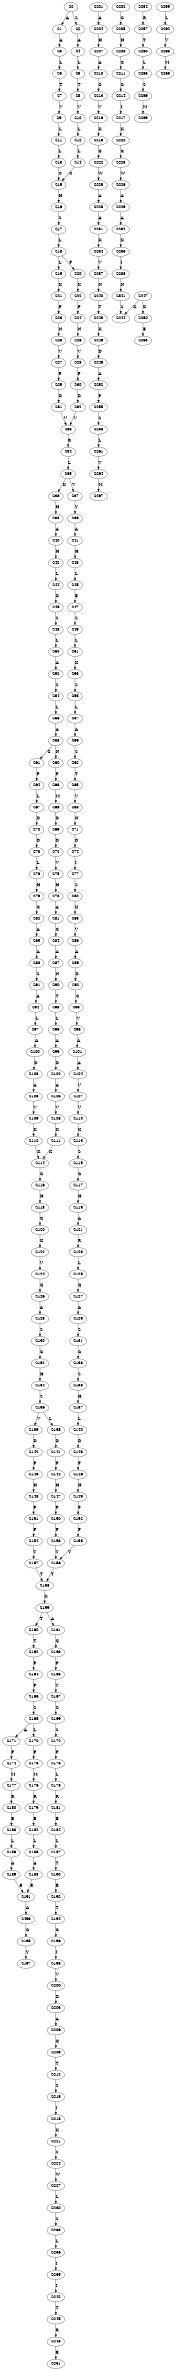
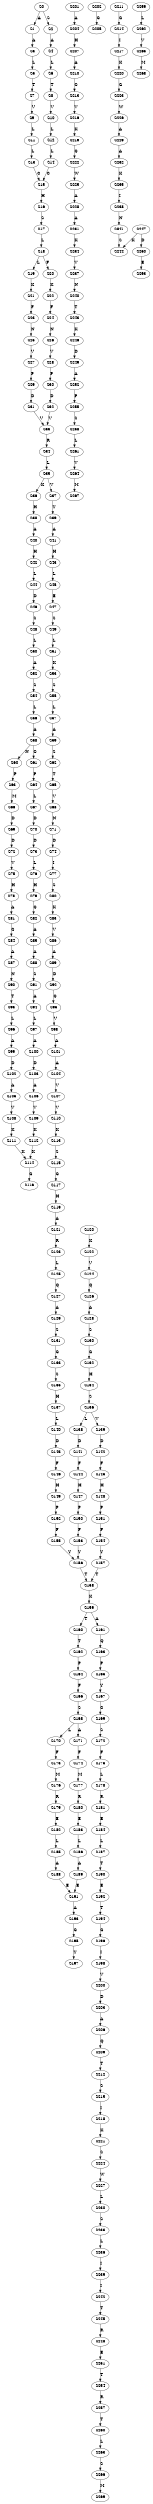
node "S208": removed
node "S118": removed
node "S493": label "S493" -> "S193"
edge "S251" -> "S254": added, label "T"
